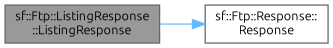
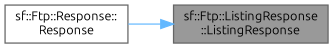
edge "sf::Ftp::ListingResponse ::ListingResponse" -> "sf::Ftp::Response:: Response": reversed
